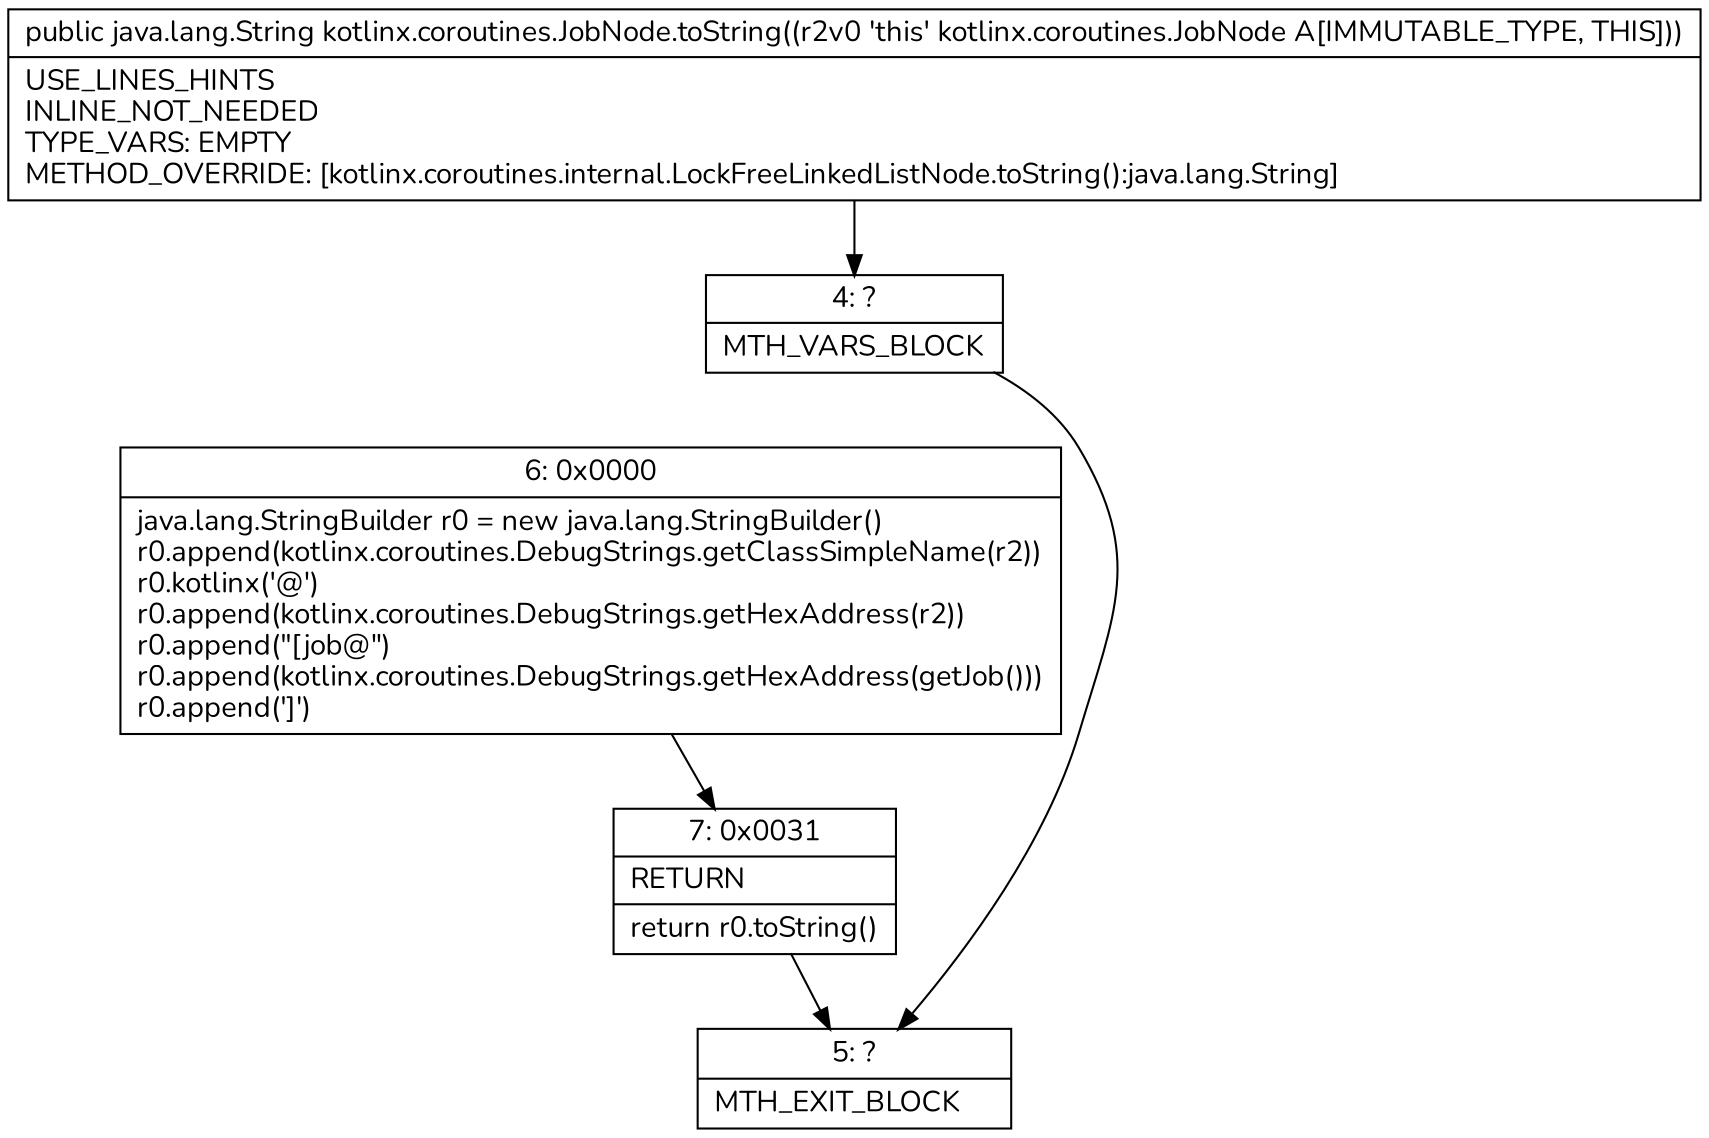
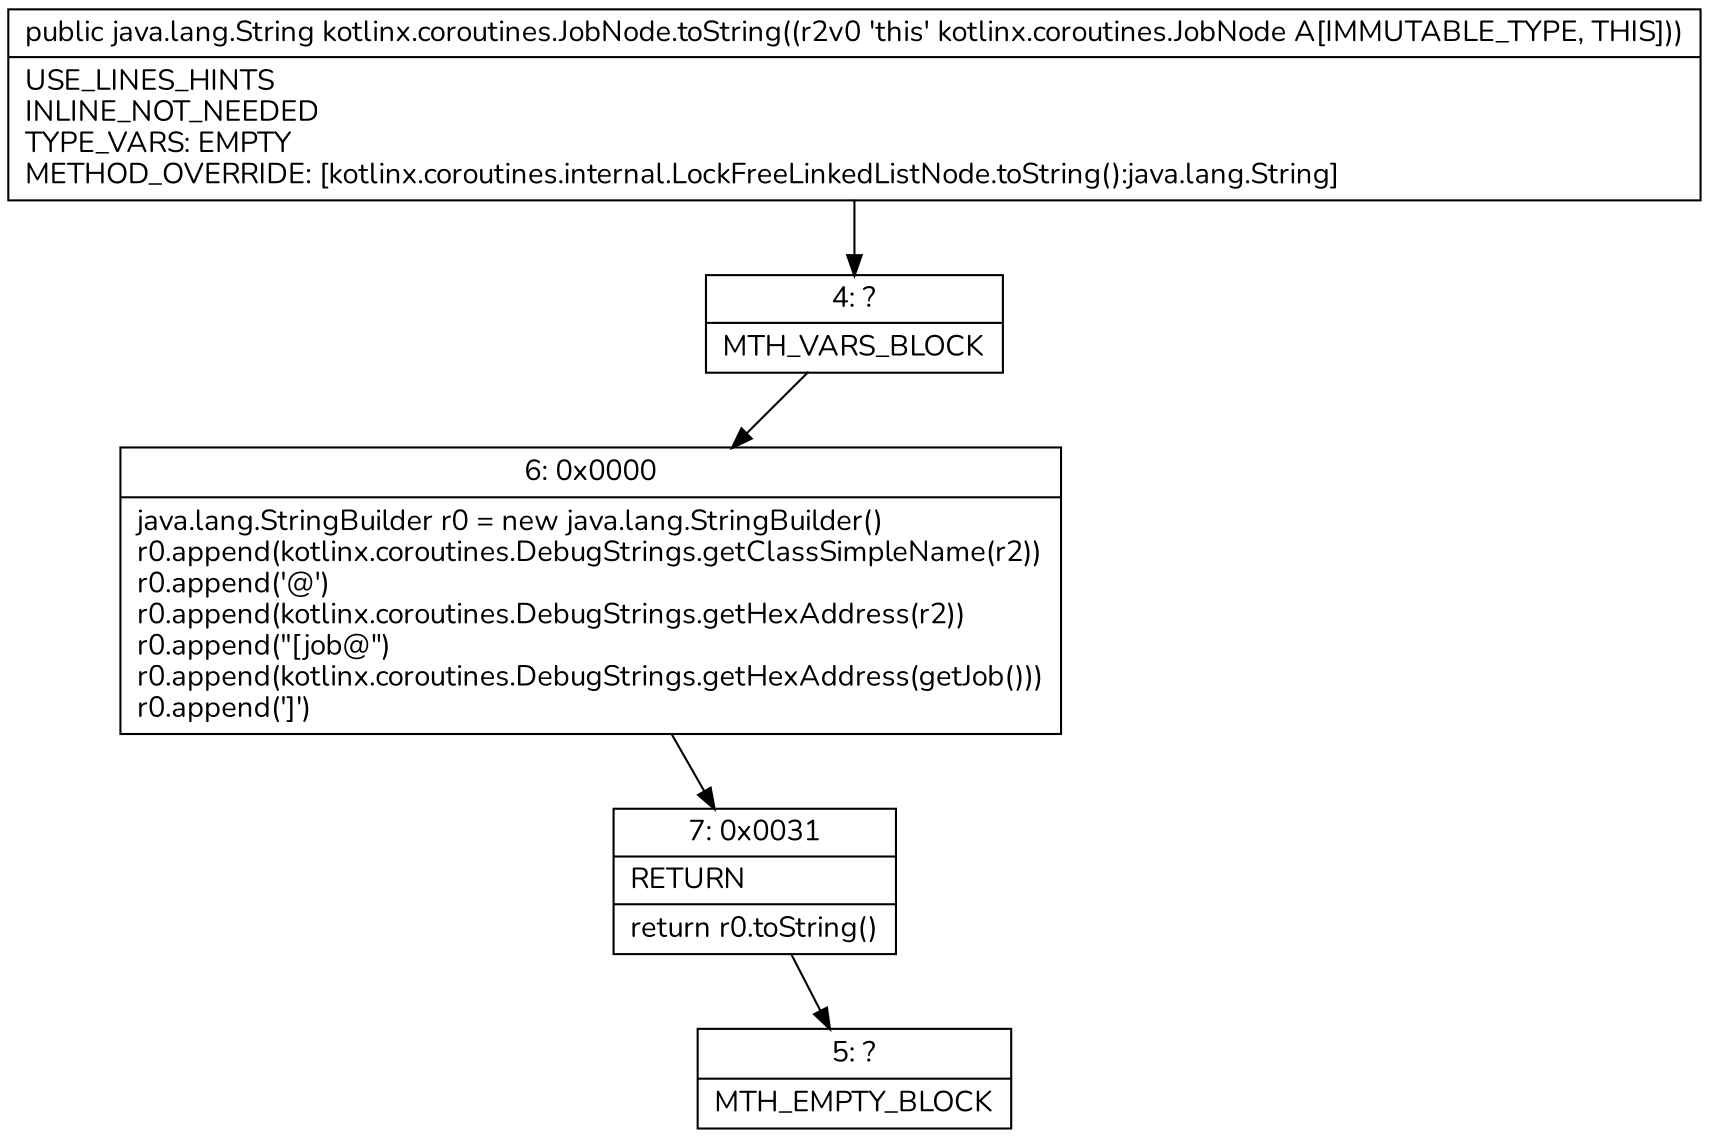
node "6: 0x0000": text "r0.kotlinx('@')" -> "r0.append('@')"
edge "4: ?" -> "5: ?": now "4: ?" -> "6: 0x0000"
node "5: ?": text "MTH_EXIT_BLOCK" -> "MTH_EMPTY_BLOCK"
